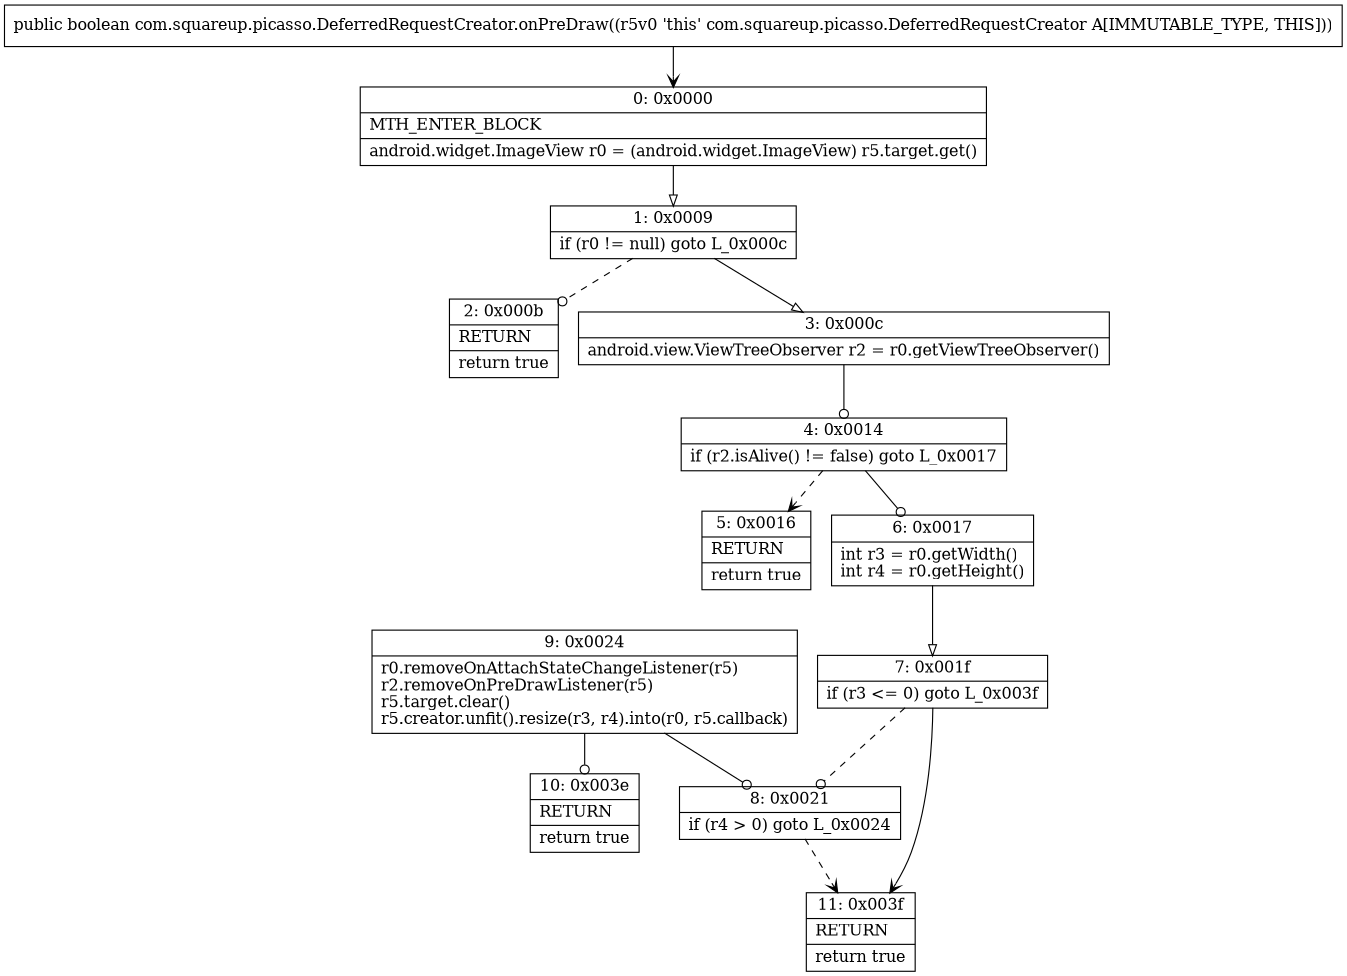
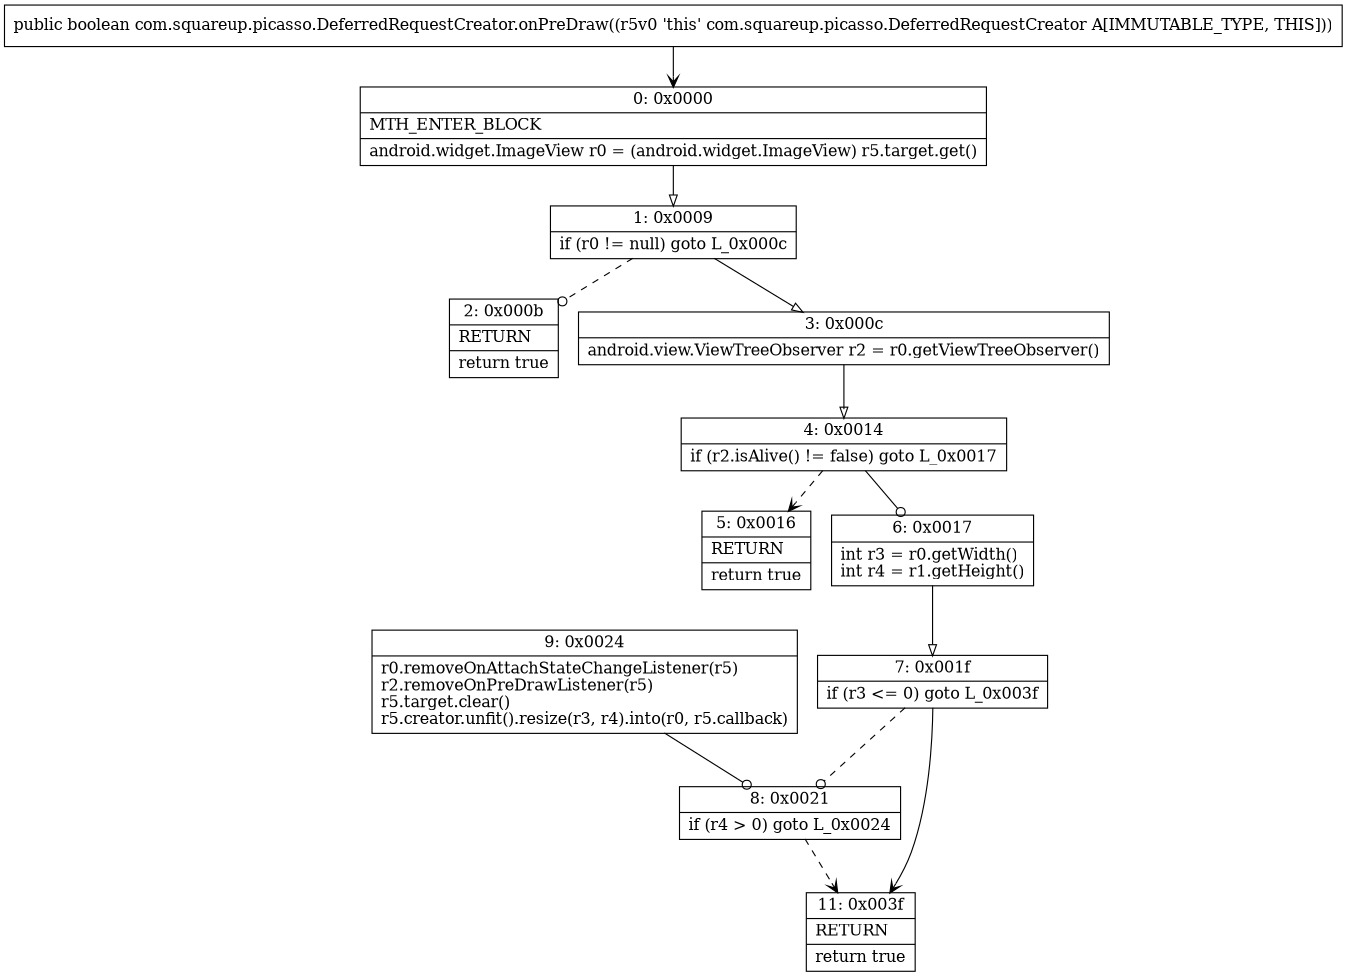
edge "3: 0x000c" -> "4: 0x0014": arrowhead odot -> onormal
node "6: 0x0017": text "int r4 = r0.getHeight()" -> "int r4 = r1.getHeight()"
node "10: 0x003e": removed
